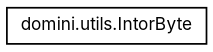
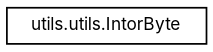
node "domini.utils.IntorByte": label "domini.utils.IntorByte" -> "utils.utils.IntorByte"
